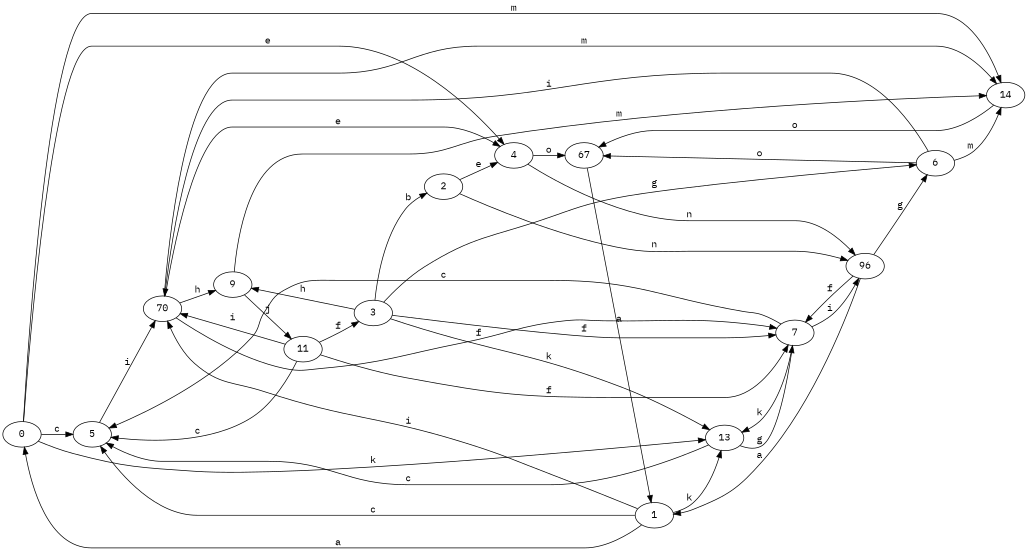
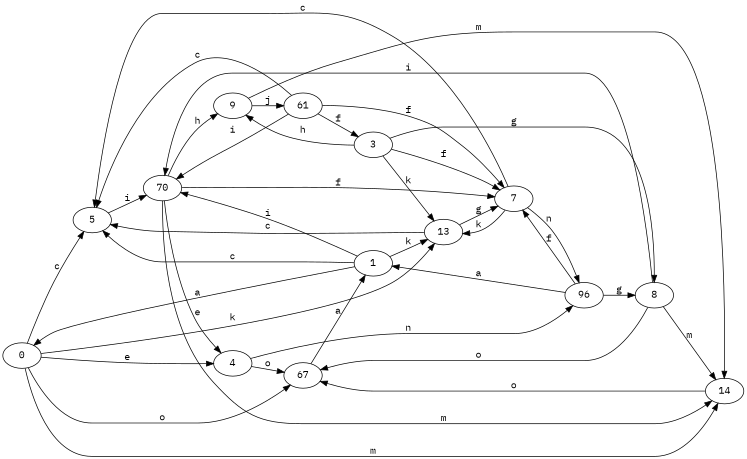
node "6": label "6" -> "8"
node "2": removed
edge "7" -> "96": label "i" -> "n"
node "11": label "11" -> "61"
edge "0" -> "67": added, label "o"
